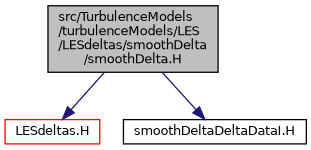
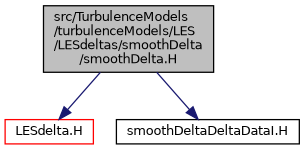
node "LESdeltas.H": label "LESdeltas.H" -> "LESdelta.H"
